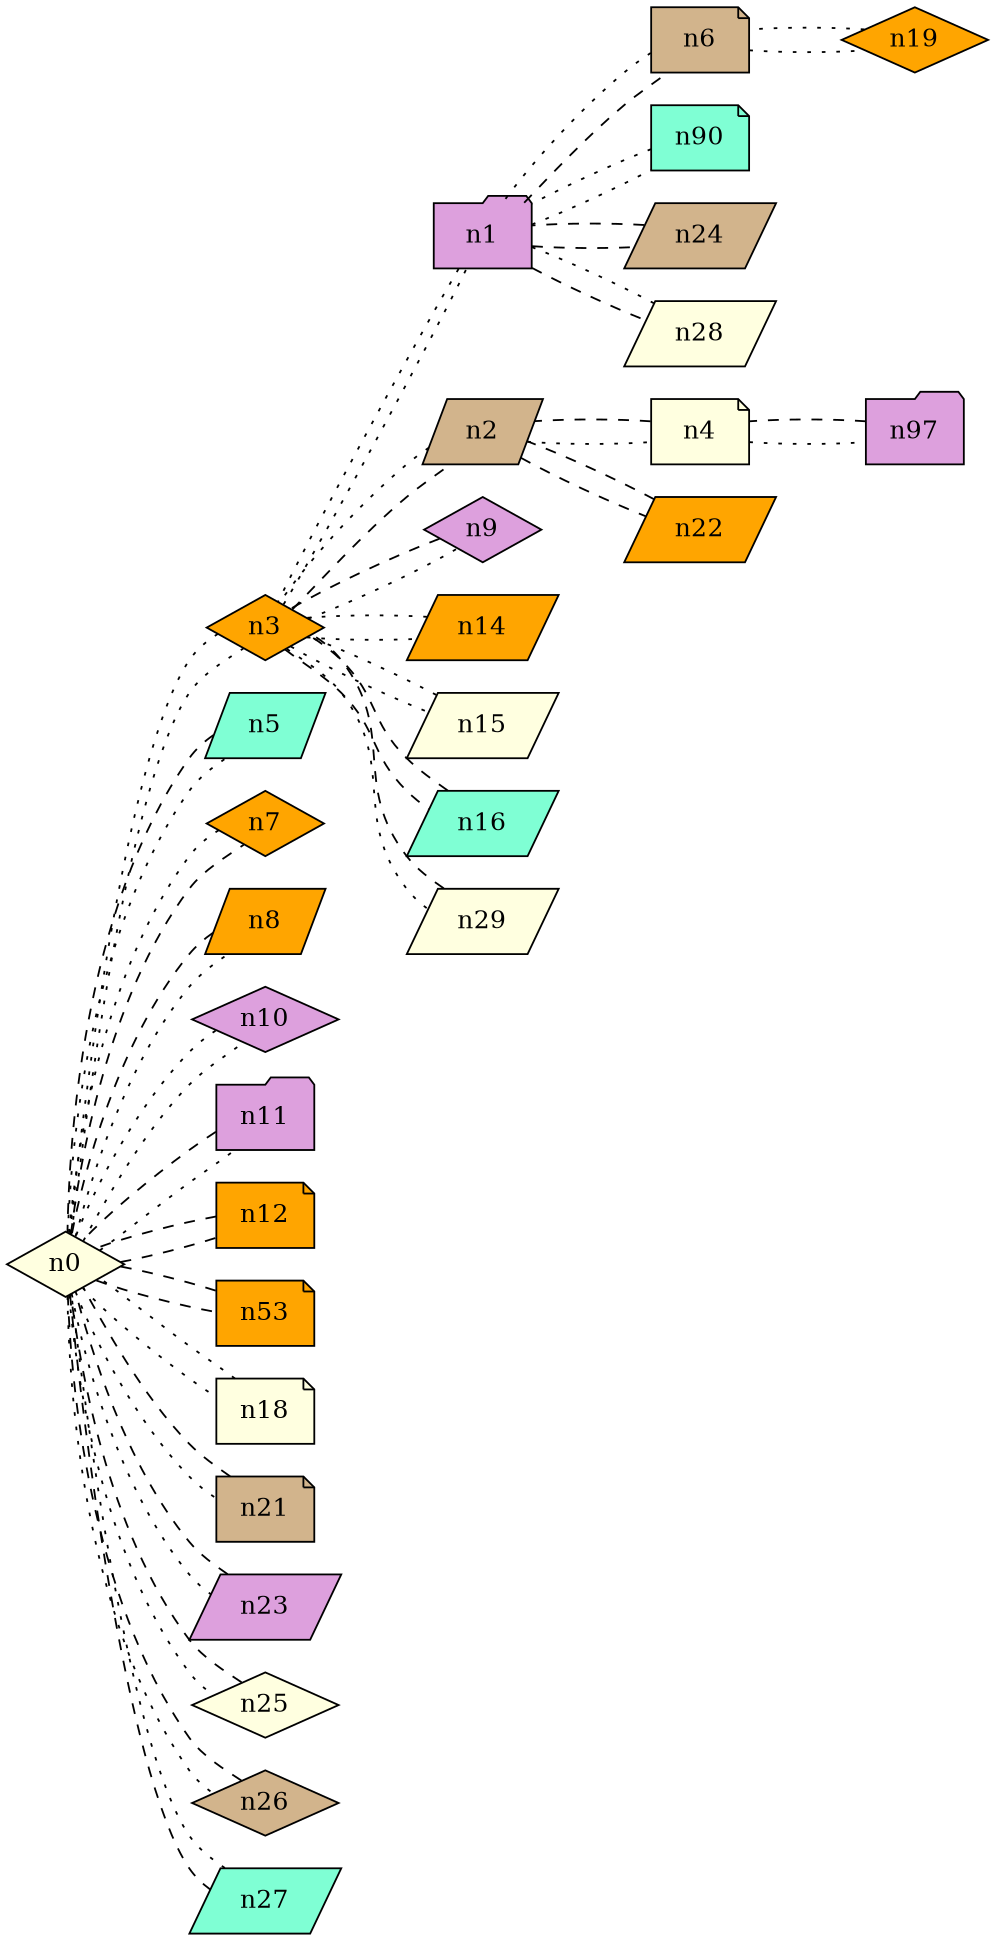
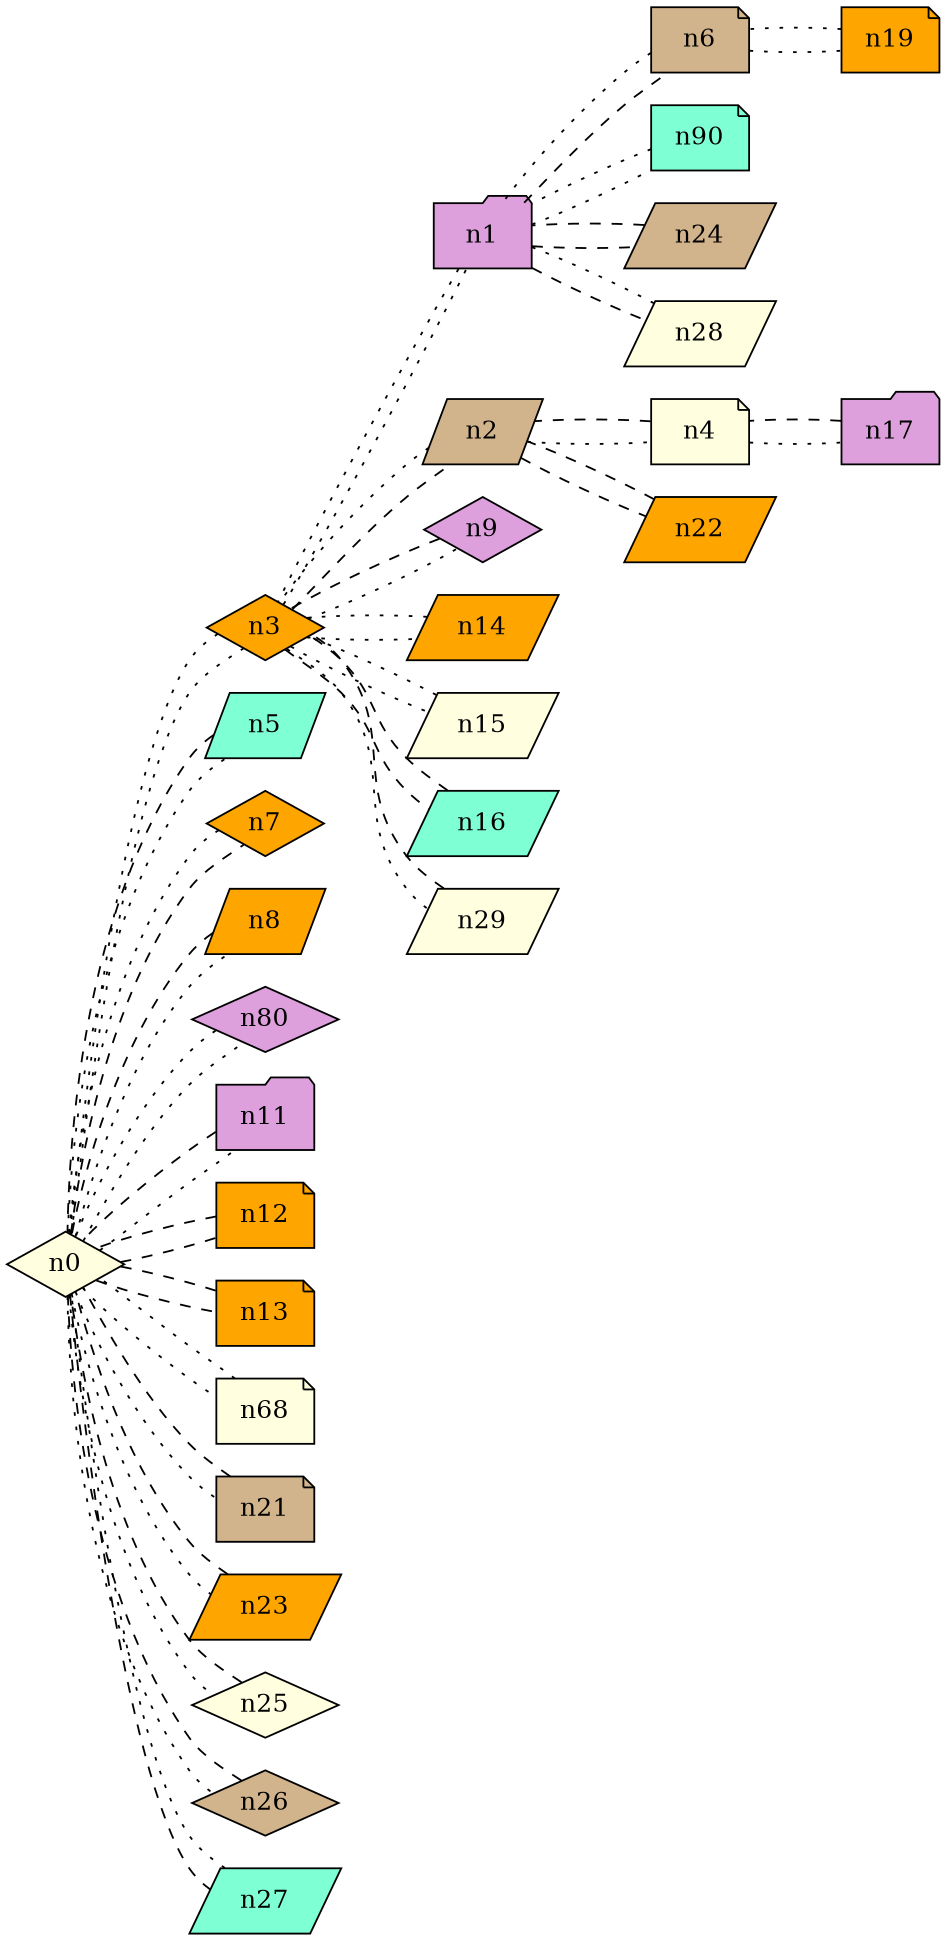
node "n19": shape diamond -> note
node "n97": label "n97" -> "n17"
node "n10": label "n10" -> "n80"
node "n53": label "n53" -> "n13"
node "n18": label "n18" -> "n68"
node "n23": fillcolor plum -> orange
